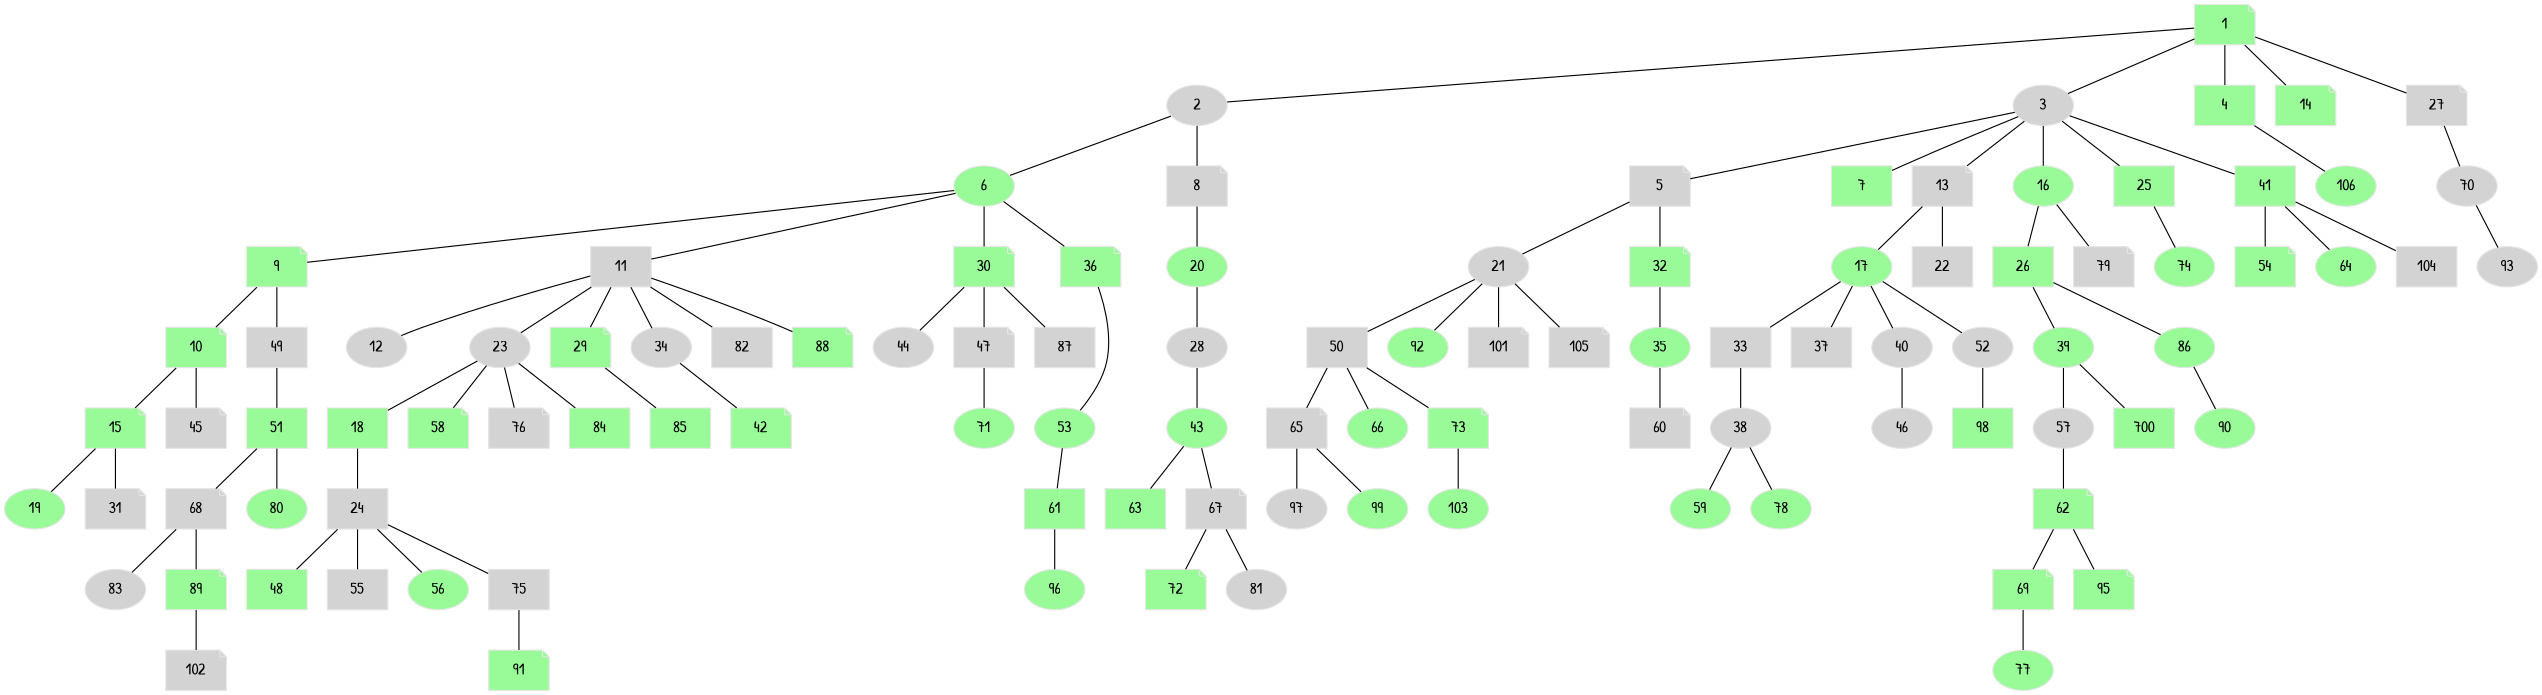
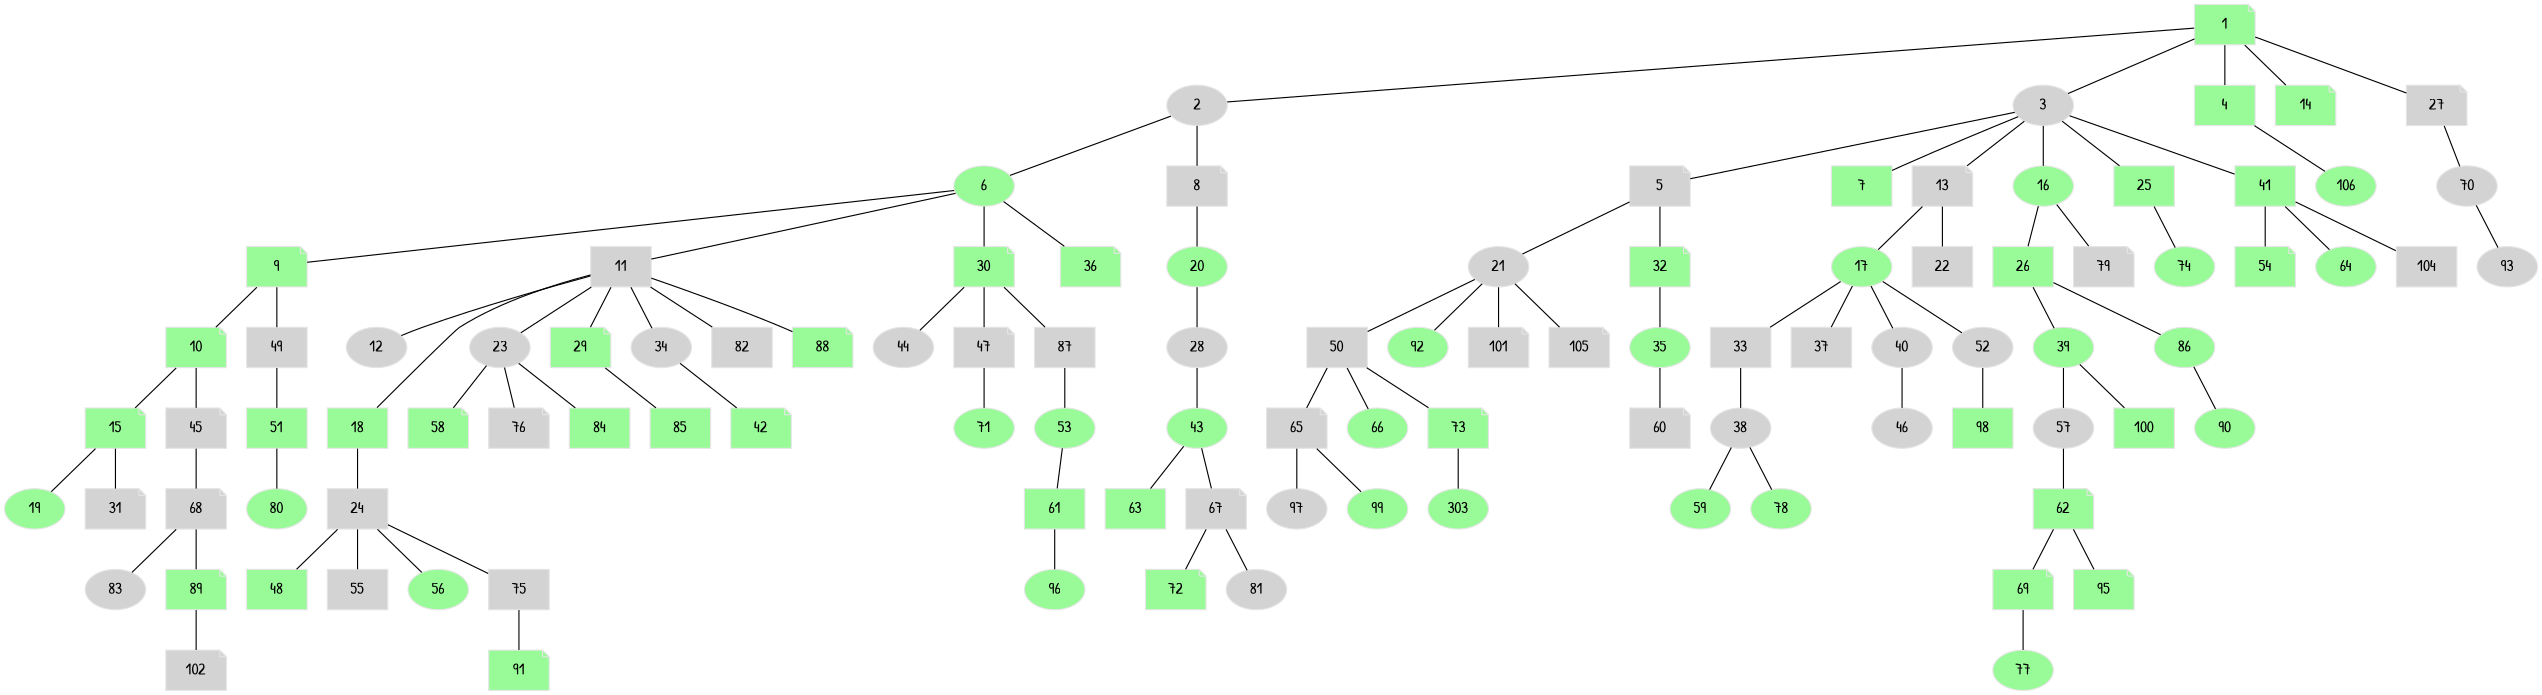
edge "36" -- "53": now "87" -- "53"
edge "23" -- "18": now "11" -- "18"
node "700": label "700" -> "100"
edge "51" -- "68": now "45" -- "68"
node "103": label "103" -> "303"
